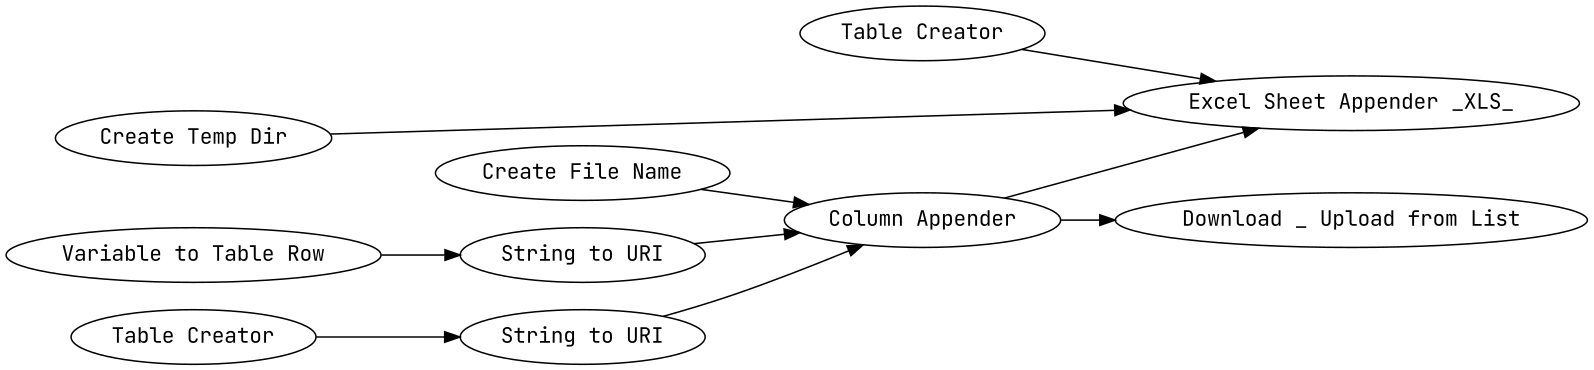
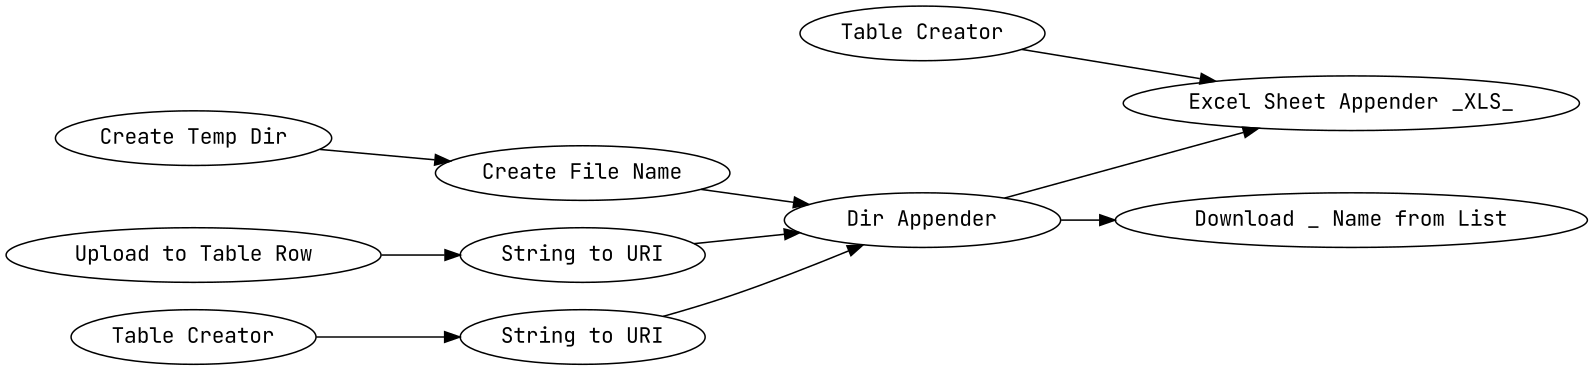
edge "Create Temp Dir" -> "Excel Sheet Appender _XLS_": now "Create Temp Dir" -> "Create File Name"
node "Column Appender": label "Column Appender" -> "Dir Appender"
node "Download _ Upload from List": label "Download _ Upload from List" -> "Download _ Name from List"
node "Variable to Table Row": label "Variable to Table Row" -> "Upload to Table Row"
